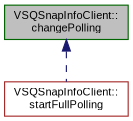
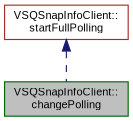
edge "VSQSnapInfoClient:: startFullPolling" -> "VSQSnapInfoClient:: changePolling": reversed
